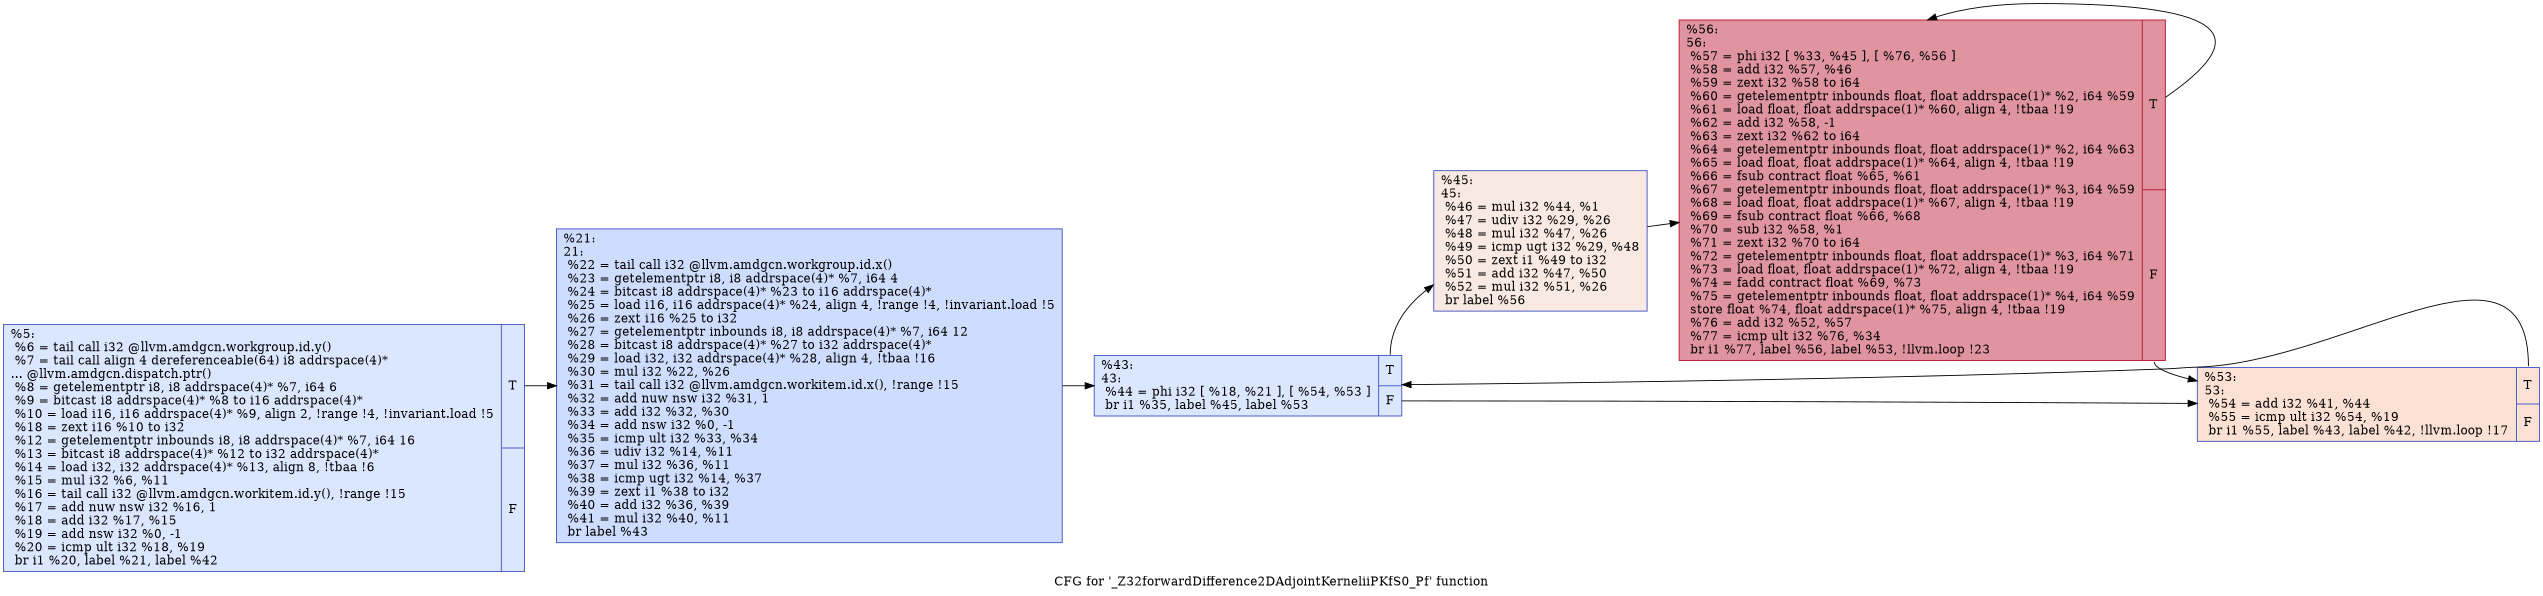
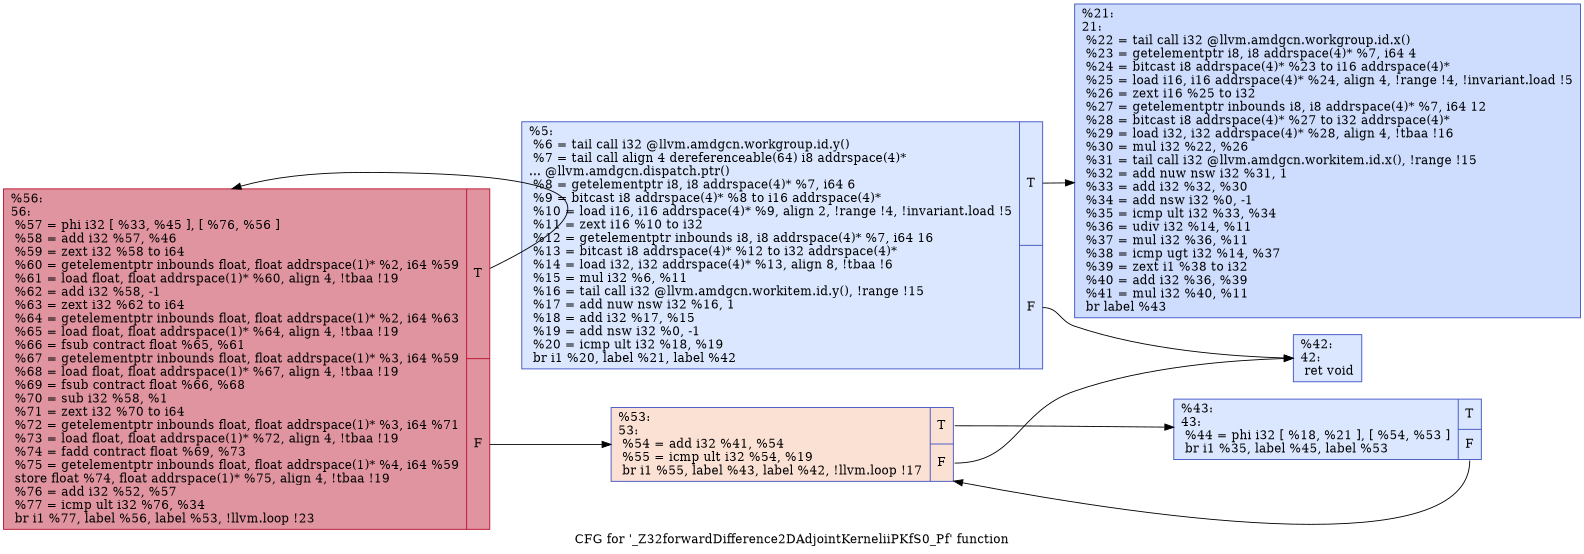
node "%45:": removed
node "%42:": added
edge "%21:" -> "%43:": removed
node "%53:": text "%54 = add i32 %41, %44" -> "%54 = add i32 %41, %54"
node "%5:": text "%18 = zext i16 %10 to i32" -> "%11 = zext i16 %10 to i32"
